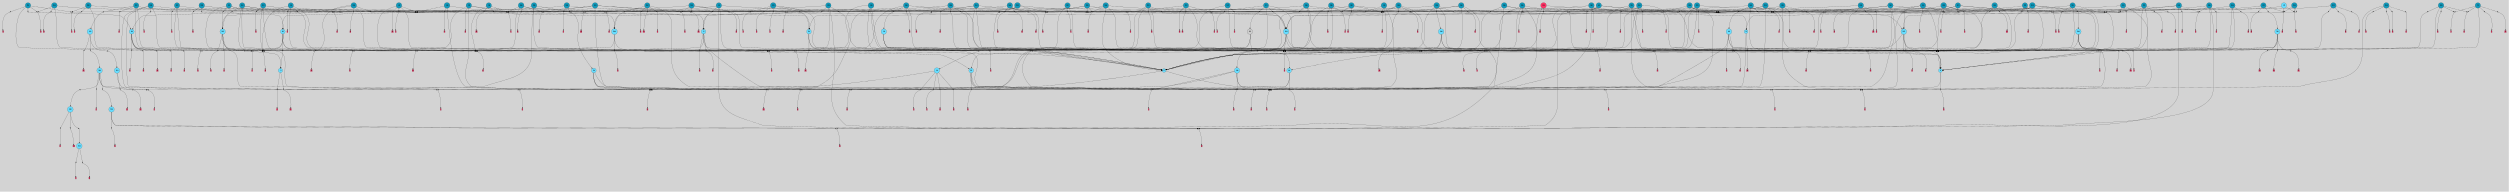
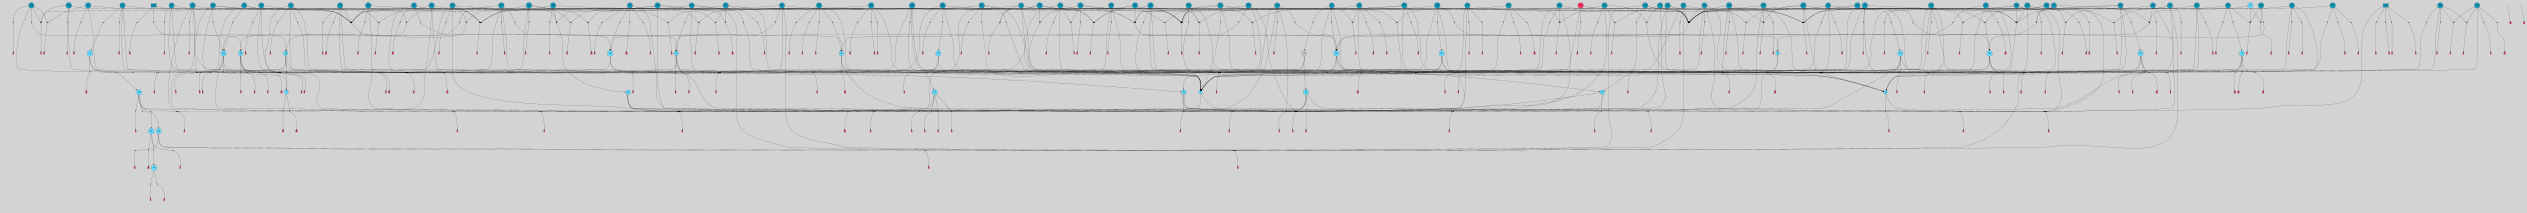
node "T282": shape circle -> box
node "T446": shape circle -> box
node "T321": removed
